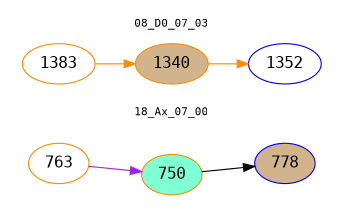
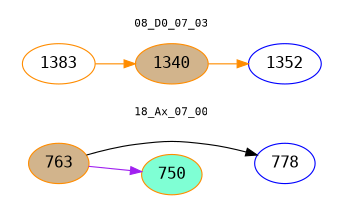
node "763": fillcolor white -> tan
node "778": fillcolor tan -> white
edge "750" -> "778": now "763" -> "778"
